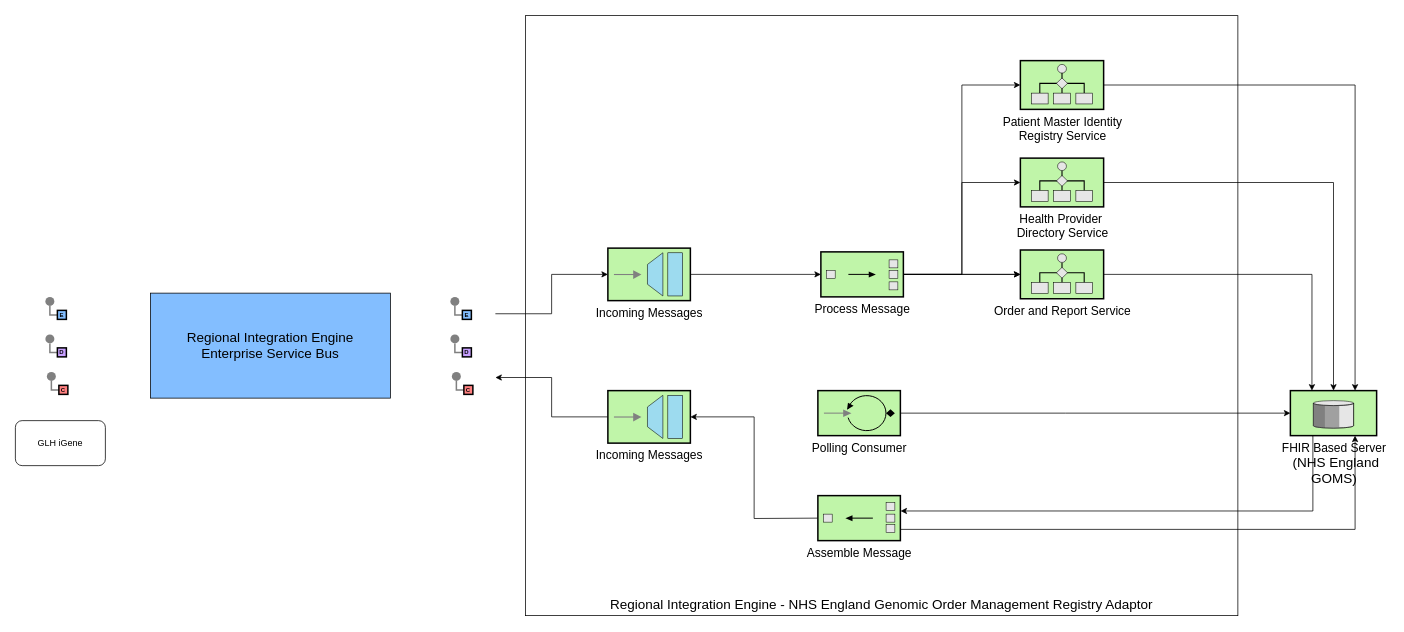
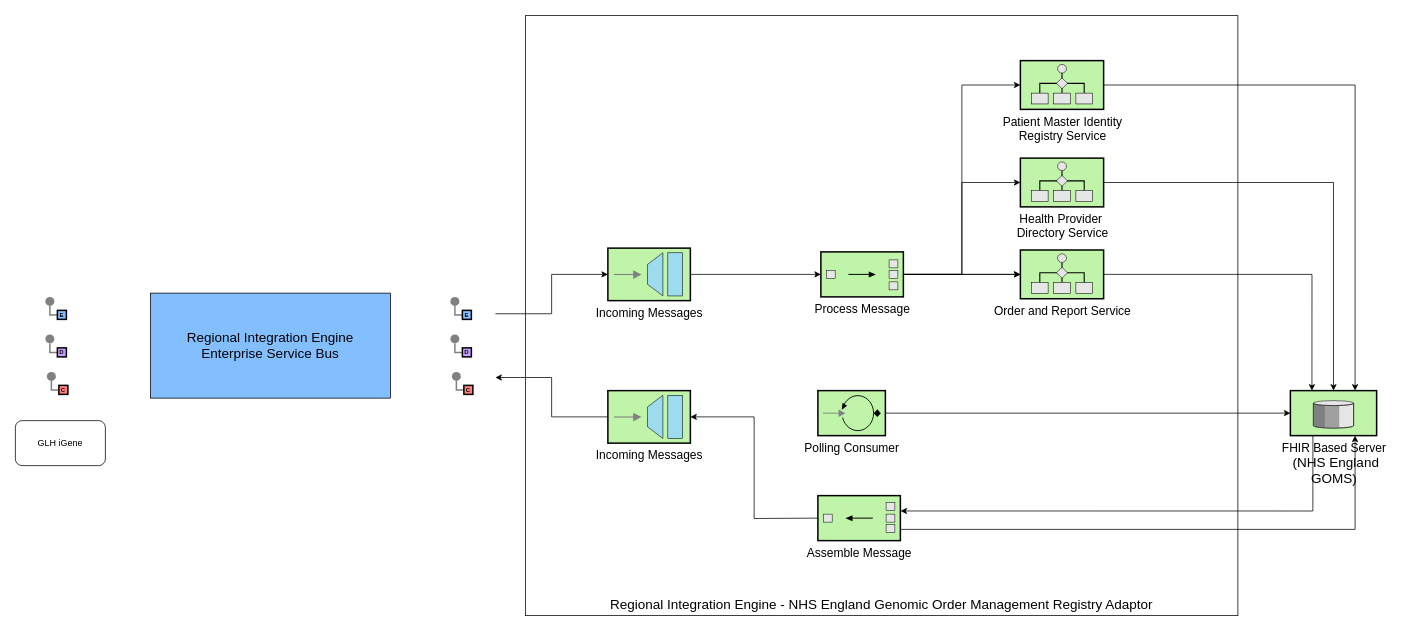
node "Polling Consumer": size 83x45 -> 68x45
